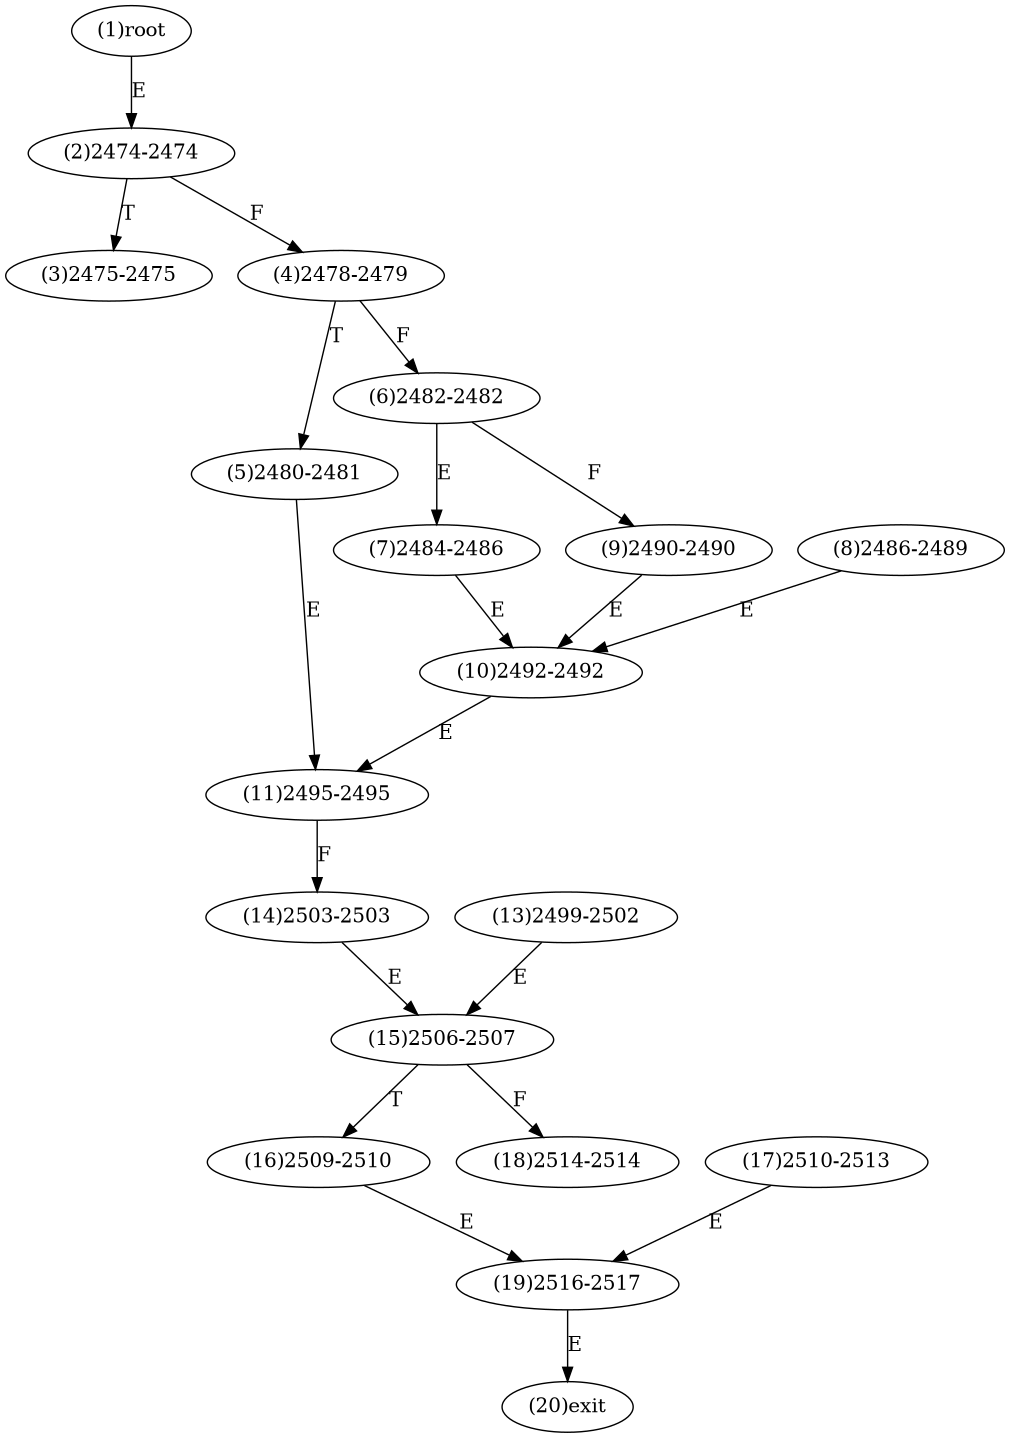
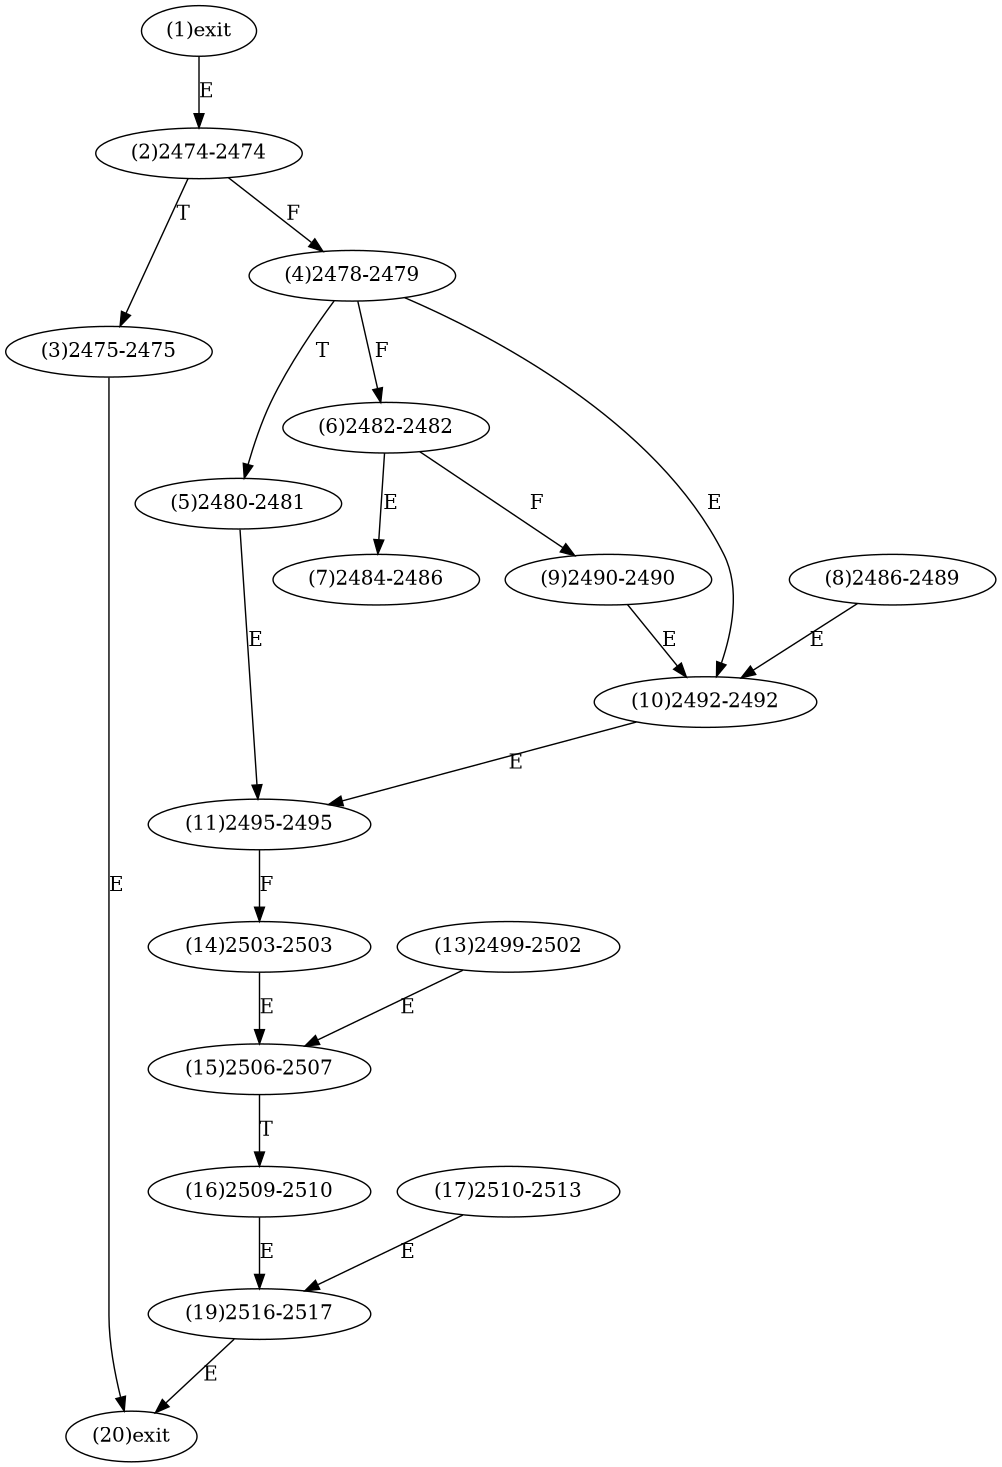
node "(1)root": label "(1)root" -> "(1)exit"
edge "(7)2484-2486" -> "(10)2492-2492": now "(4)2478-2479" -> "(10)2492-2492"
edge "(3)2475-2475" -> "(20)exit": added, label "E"
node "(18)2514-2514": removed
